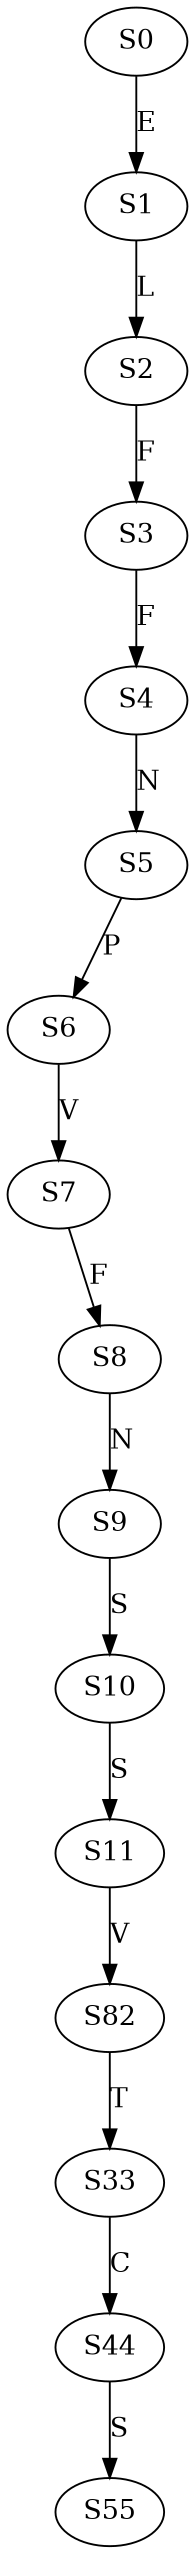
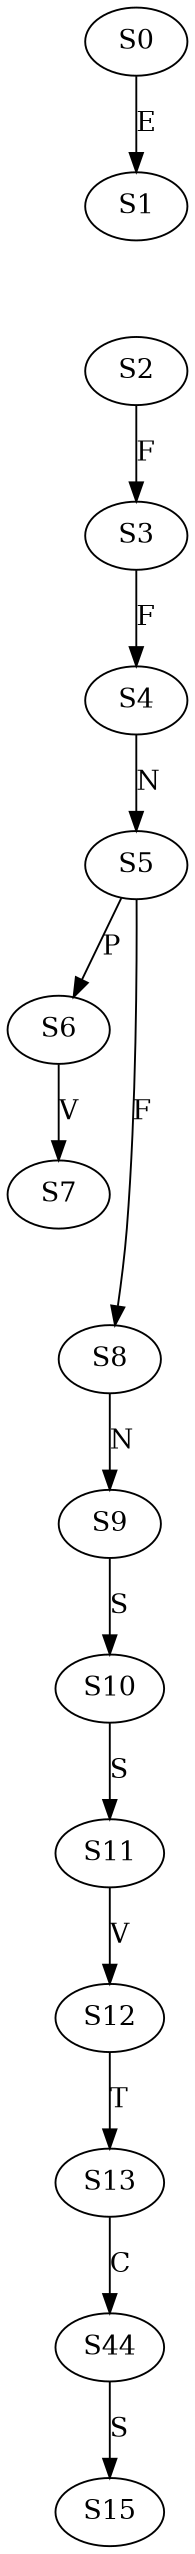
edge "S1" -> "S2": removed, label "L"
edge "S7" -> "S8": now "S5" -> "S8"
node "S82": label "S82" -> "S12"
node "S33": label "S33" -> "S13"
node "S55": label "S55" -> "S15"
